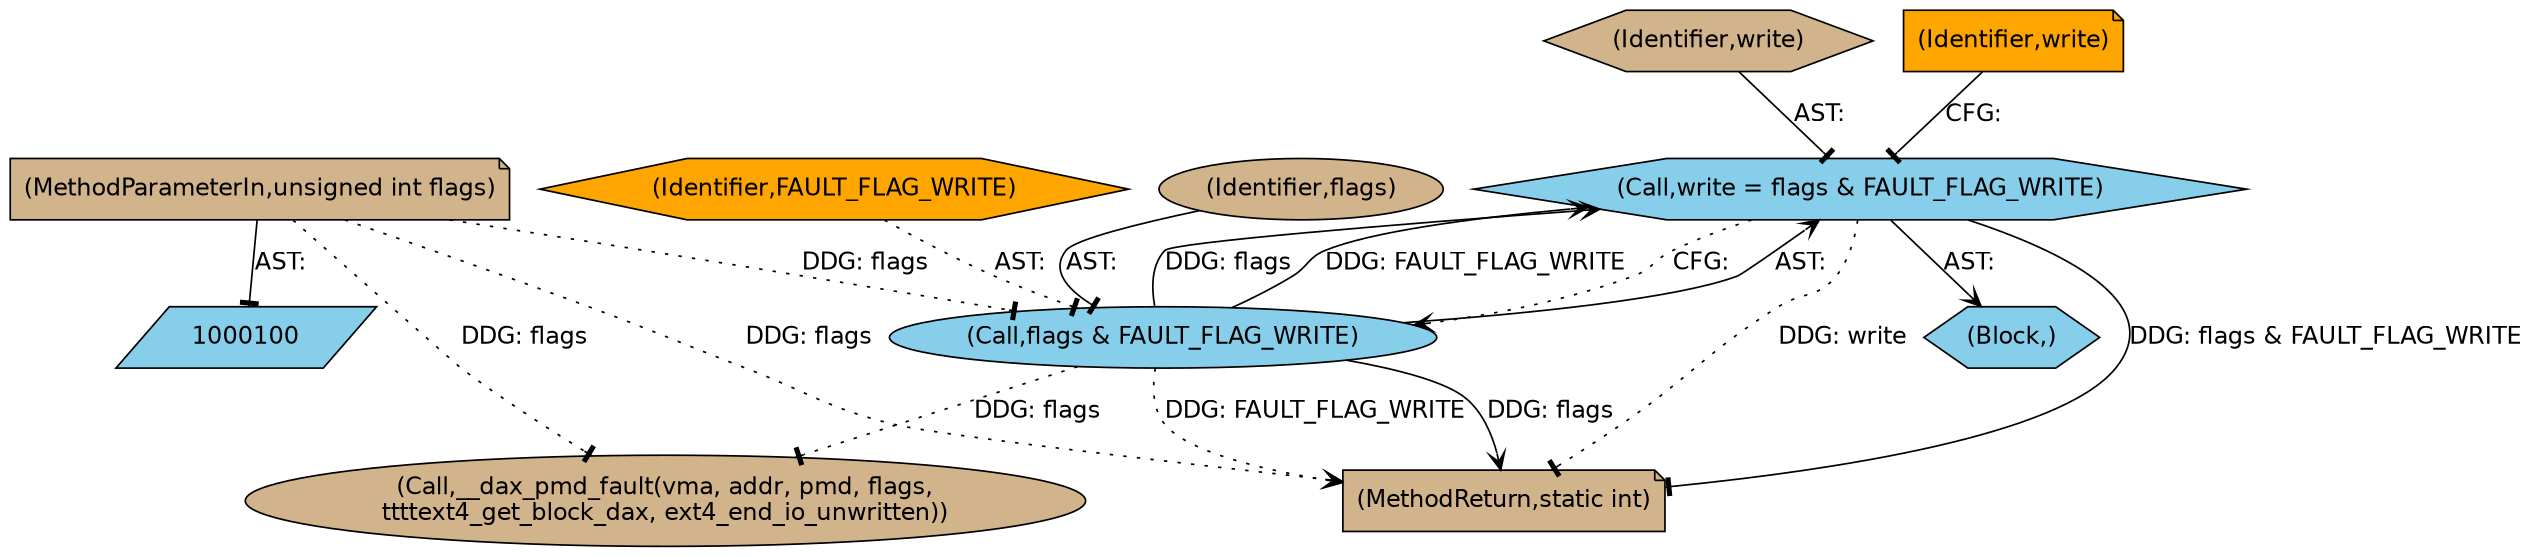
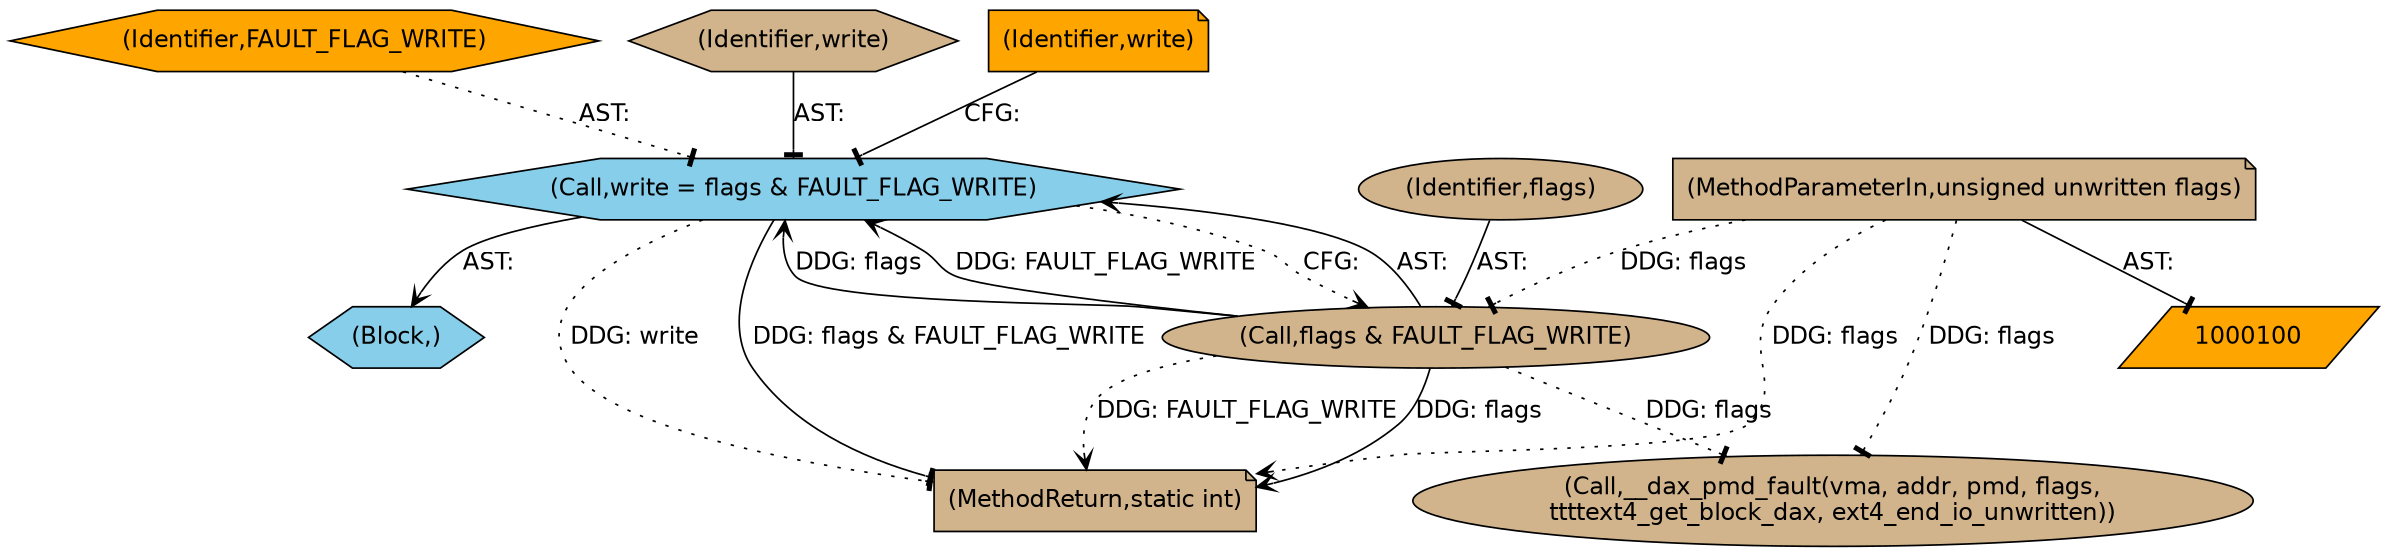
node "(MethodParameterIn,unsigned int flags)": label "(MethodParameterIn,unsigned int flags)" -> "(MethodParameterIn,unsigned unwritten flags)"
edge "(Identifier,FAULT_FLAG_WRITE)" -> "(Call,flags & FAULT_FLAG_WRITE)": now "(Identifier,FAULT_FLAG_WRITE)" -> "(Call,write = flags & FAULT_FLAG_WRITE)"
node "1000100": fillcolor skyblue -> orange
node "(Call,flags & FAULT_FLAG_WRITE)": fillcolor skyblue -> tan
